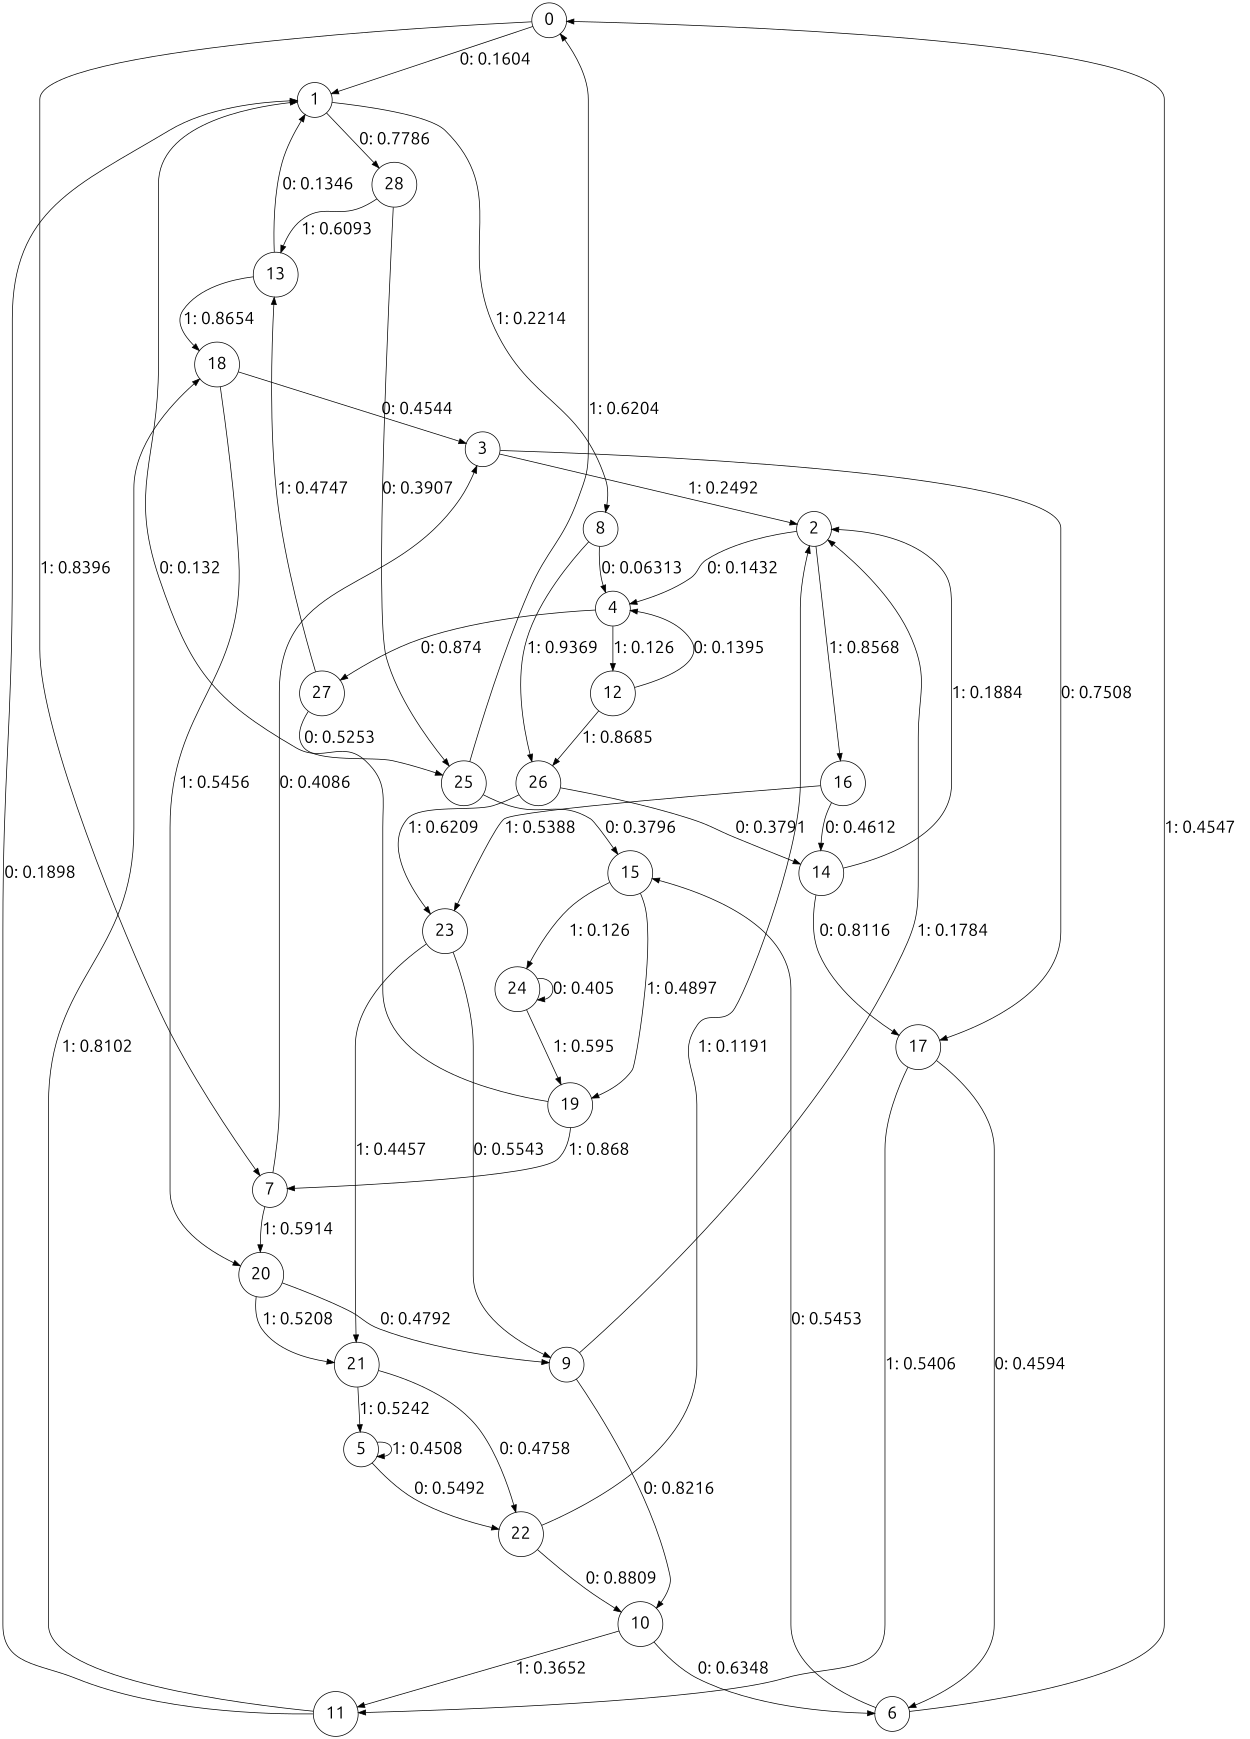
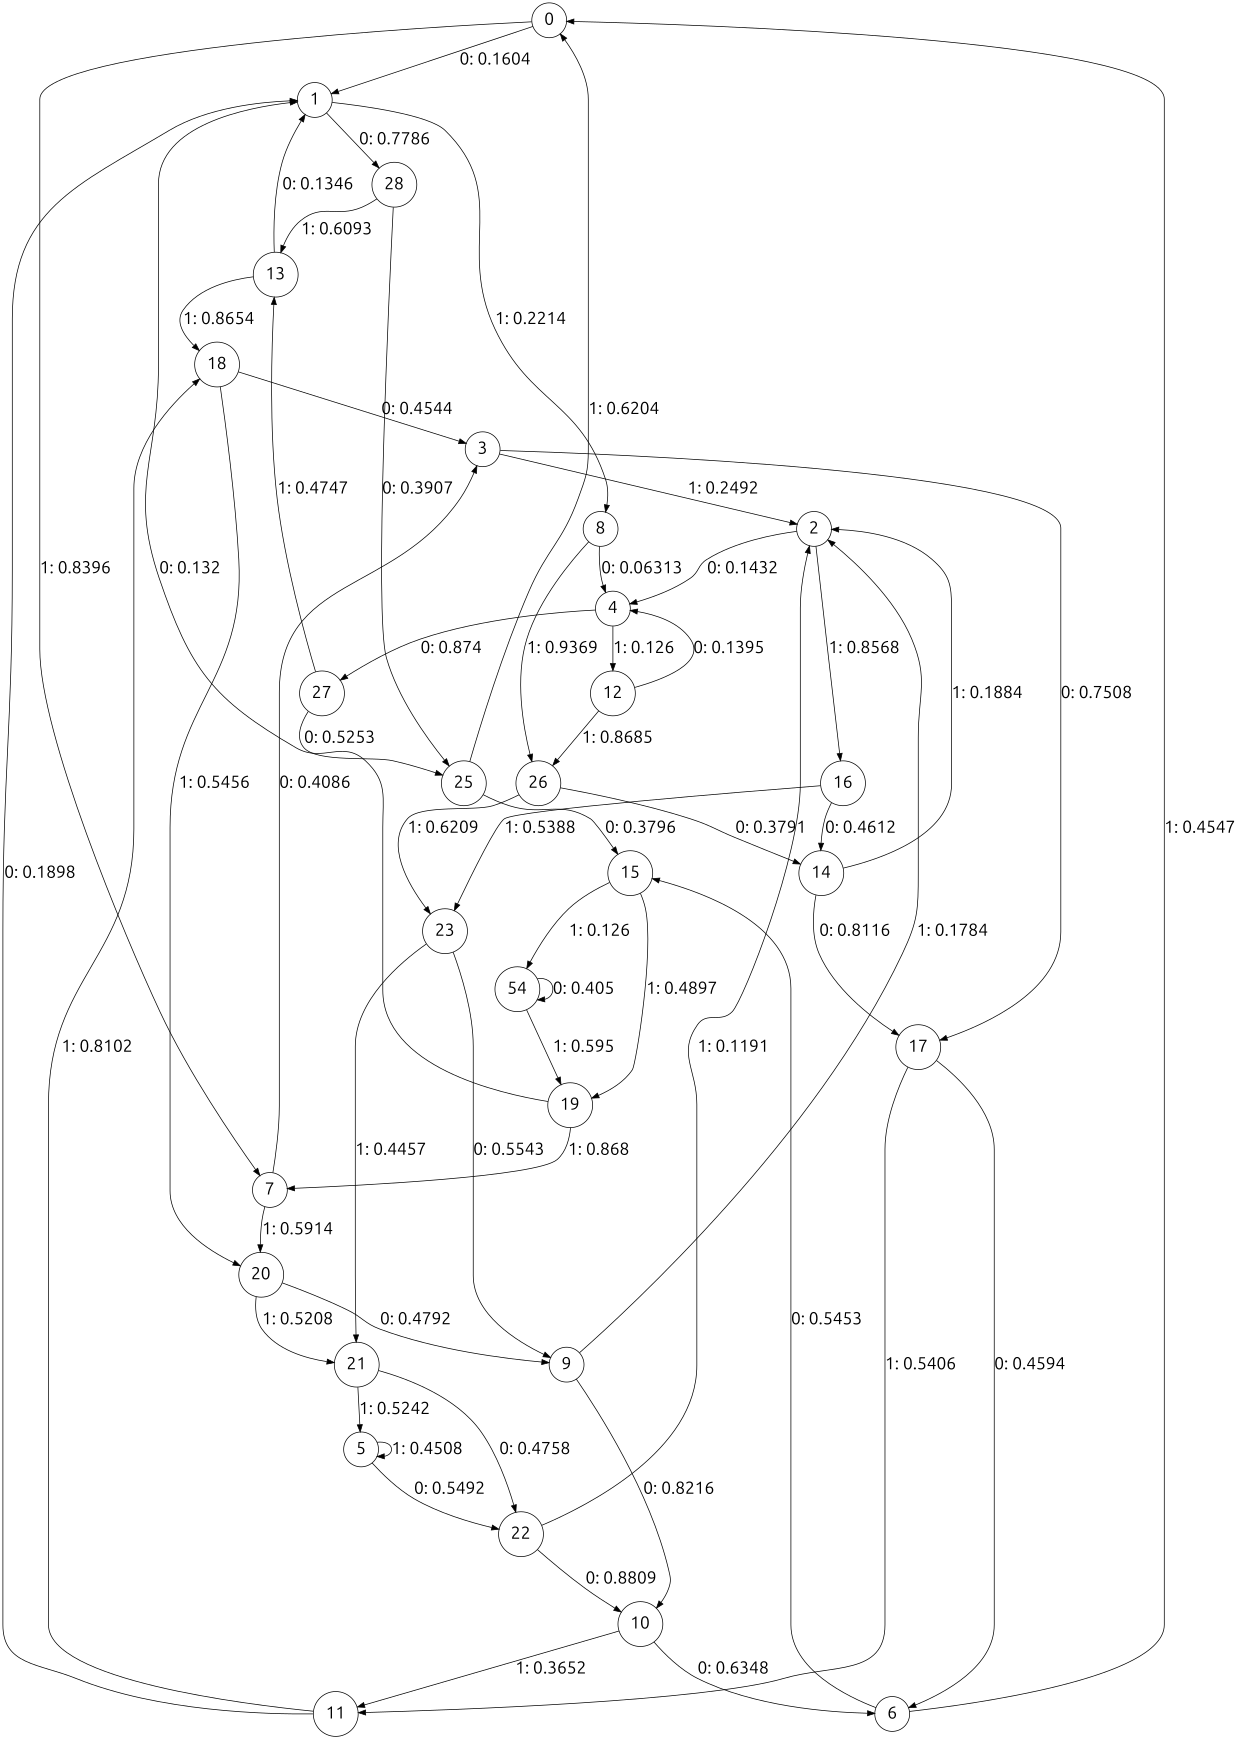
node "24": label "24" -> "54"
